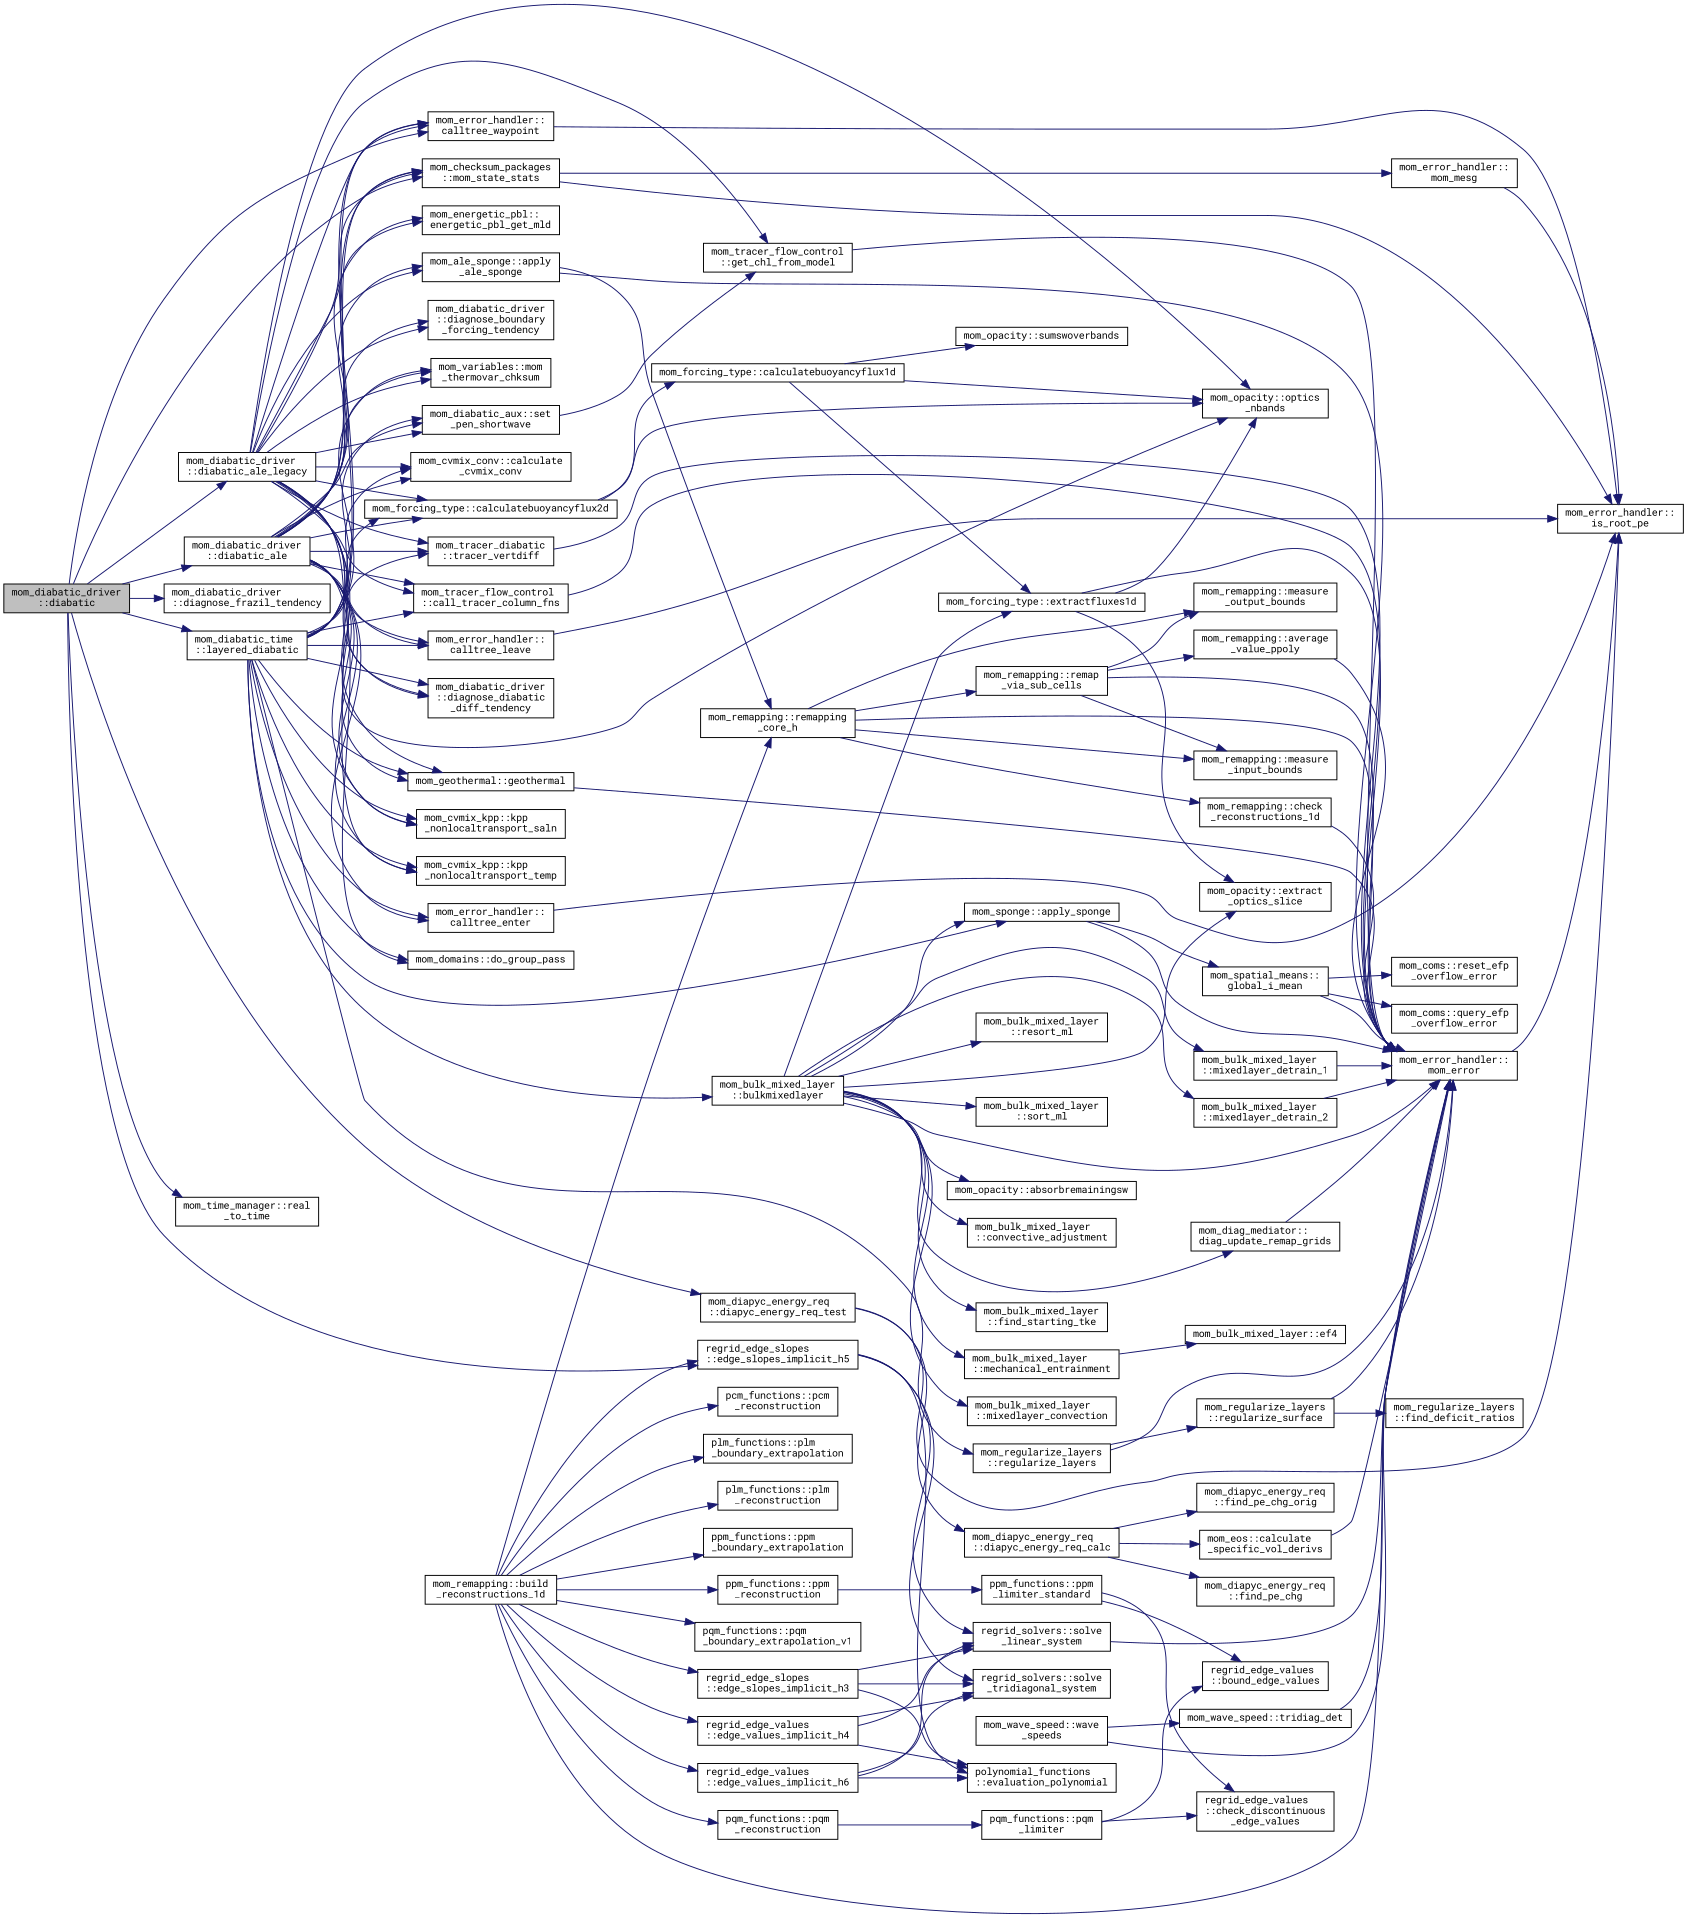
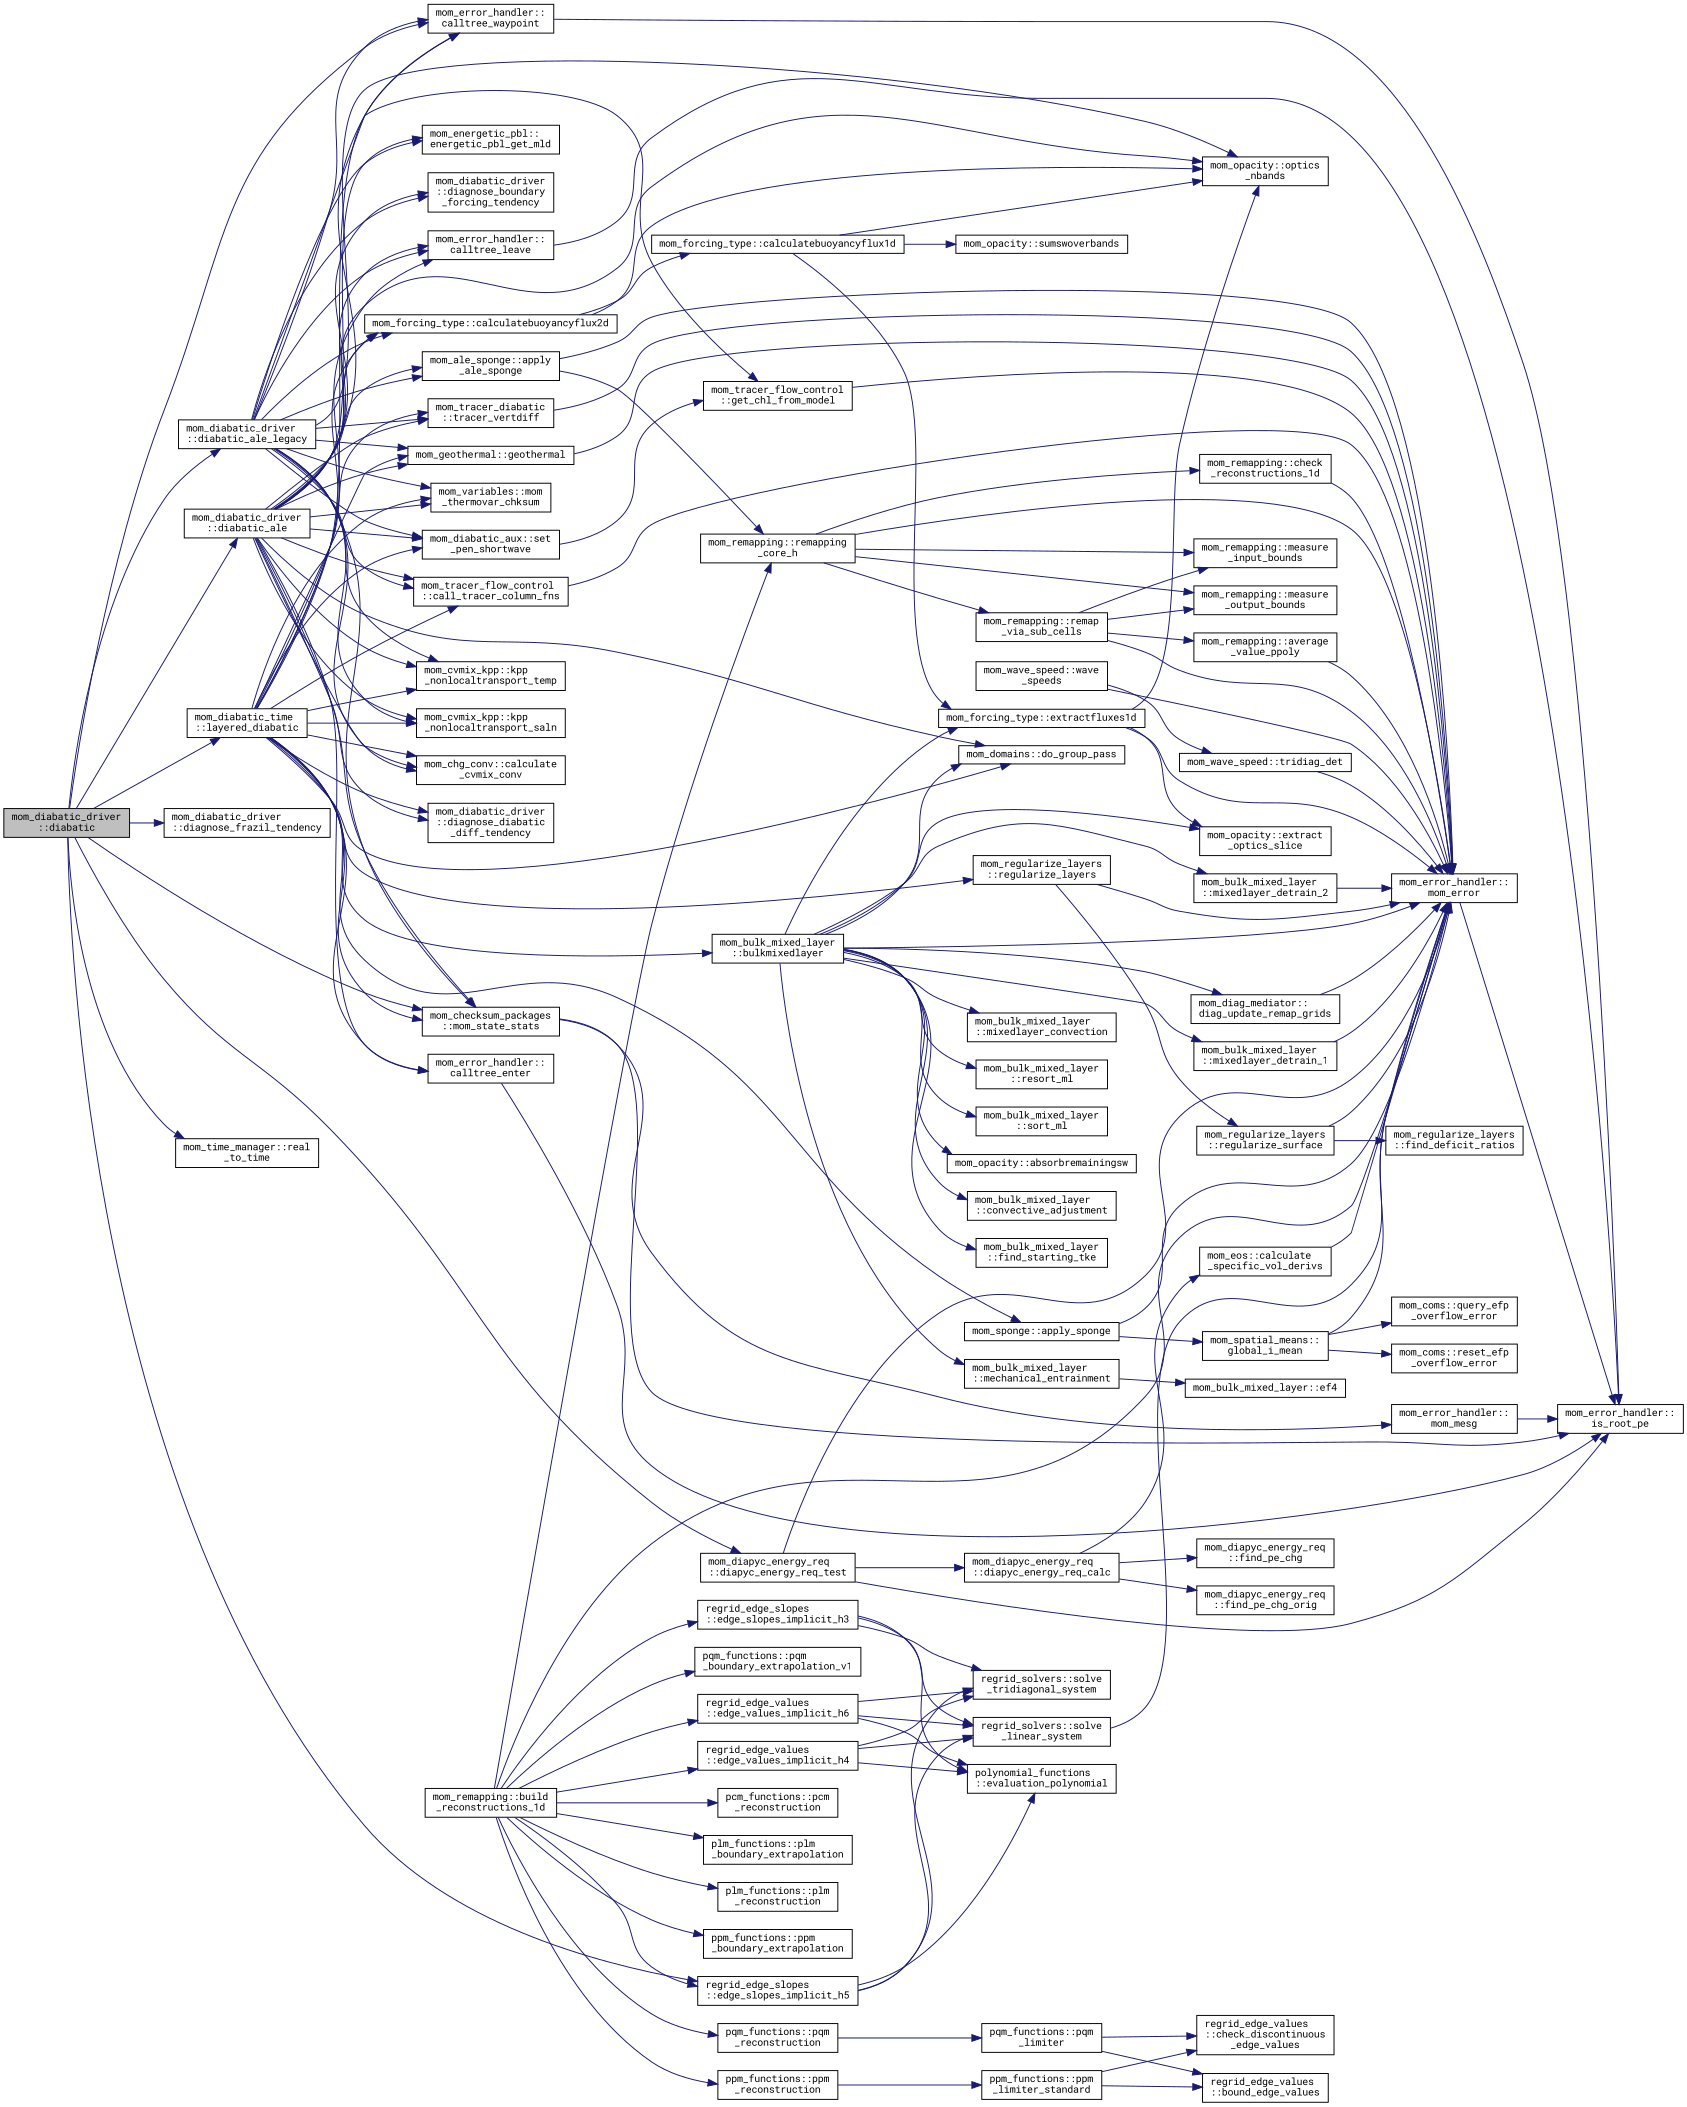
node "mom_cvmix_conv::calculate _cvmix_conv": label "mom_cvmix_conv::calculate _cvmix_conv" -> "mom_chg_conv::calculate _cvmix_conv"
edge "mom_diabatic_driver ::diabatic_ale_legacy" -> "mom_diabatic_driver ::diagnose_diabatic _diff_tendency": removed
edge "mom_bulk_mixed_layer ::bulkmixedlayer" -> "mom_sponge::apply_sponge": now "mom_bulk_mixed_layer ::bulkmixedlayer" -> "mom_domains::do_group_pass"
edge "mom_diapyc_energy_req ::diapyc_energy_req_test" -> "mom_error_handler:: mom_error": added
